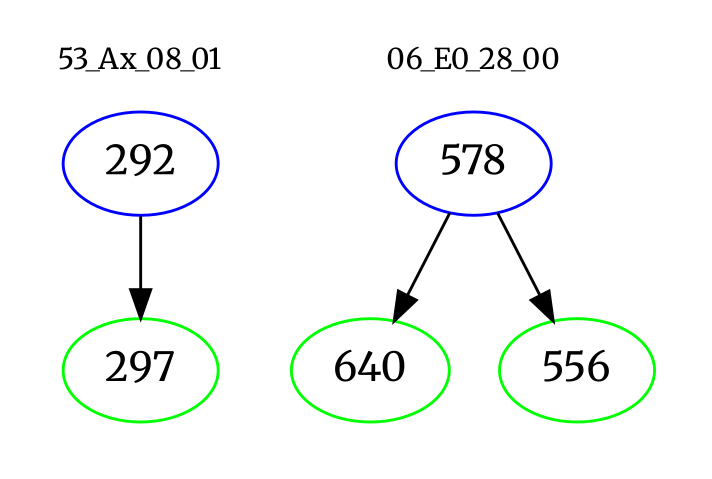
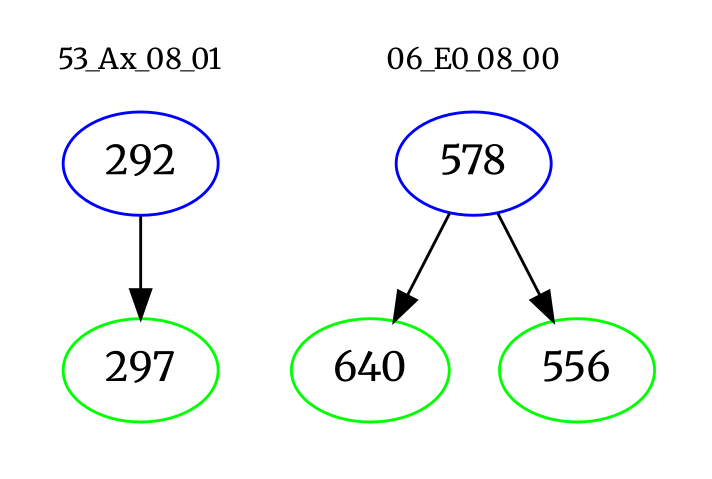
cluster "06_E0_28_00": label "06_E0_28_00" -> "06_E0_08_00"
